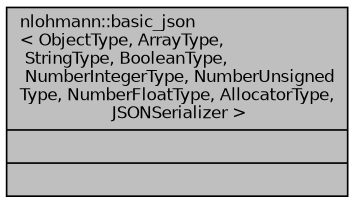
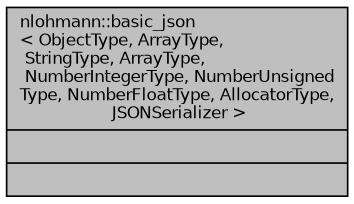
node "nlohmann::basic_json": text "StringType, BooleanType," -> "StringType, ArrayType,"
